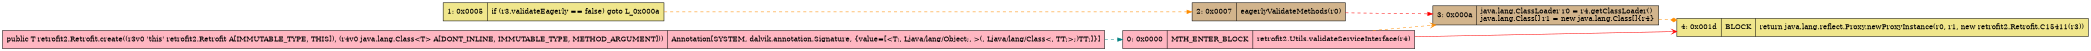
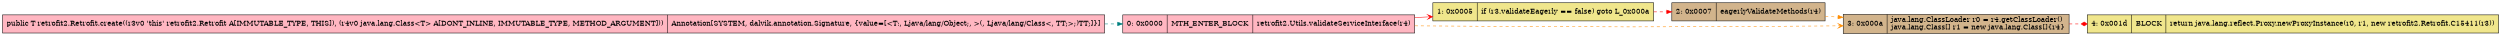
edge "1: 0x0005" -> "2: 0x0007": color darkorange -> red
node "2: 0x0007": text "eagerlyValidateMethods(r0)" -> "eagerlyValidateMethods(r4)"
edge "2: 0x0007" -> "3: 0x000a": color red -> darkorange
edge "3: 0x000a" -> "4: 0x001d": color darkorange -> red
edge "0: 0x0000" -> "4: 0x001d": now "0: 0x0000" -> "1: 0x0005"
